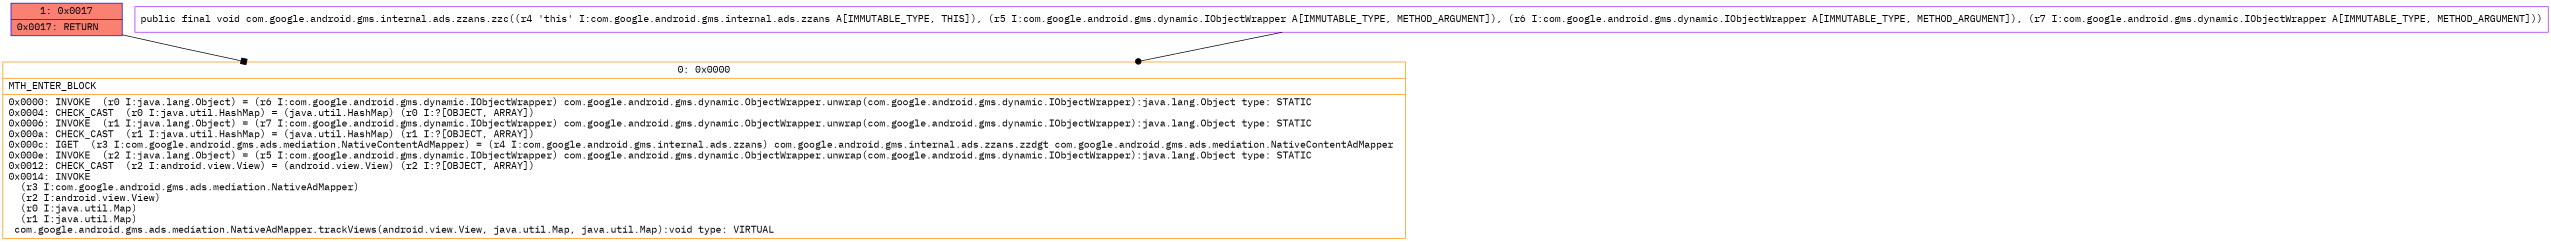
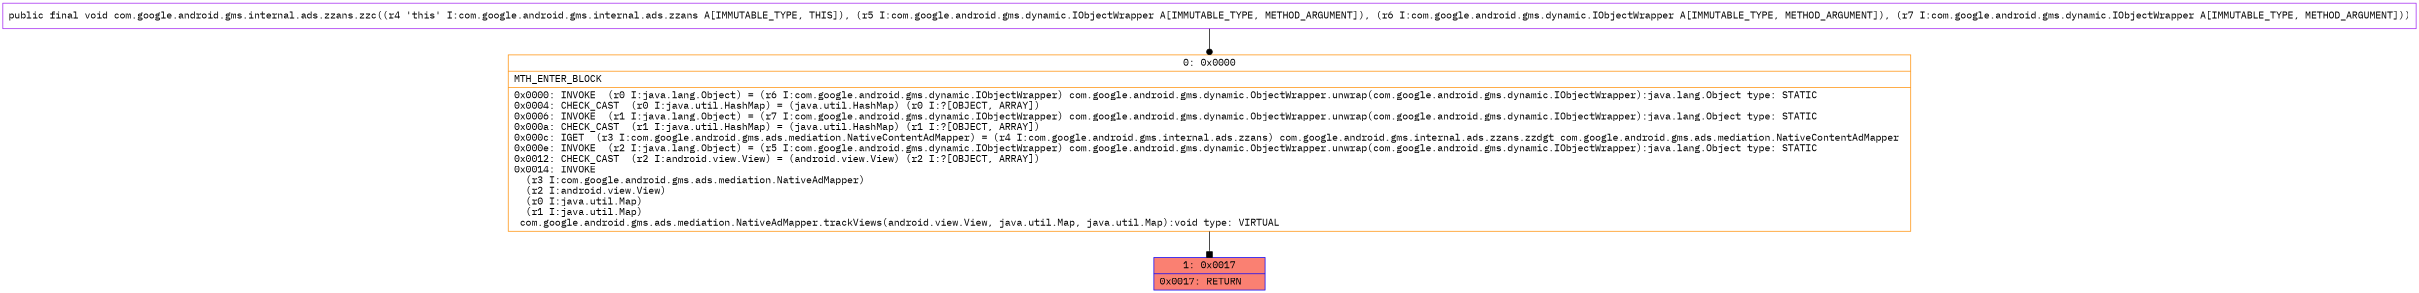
edge "1: 0x0017" -> "0: 0x0000": reversed
